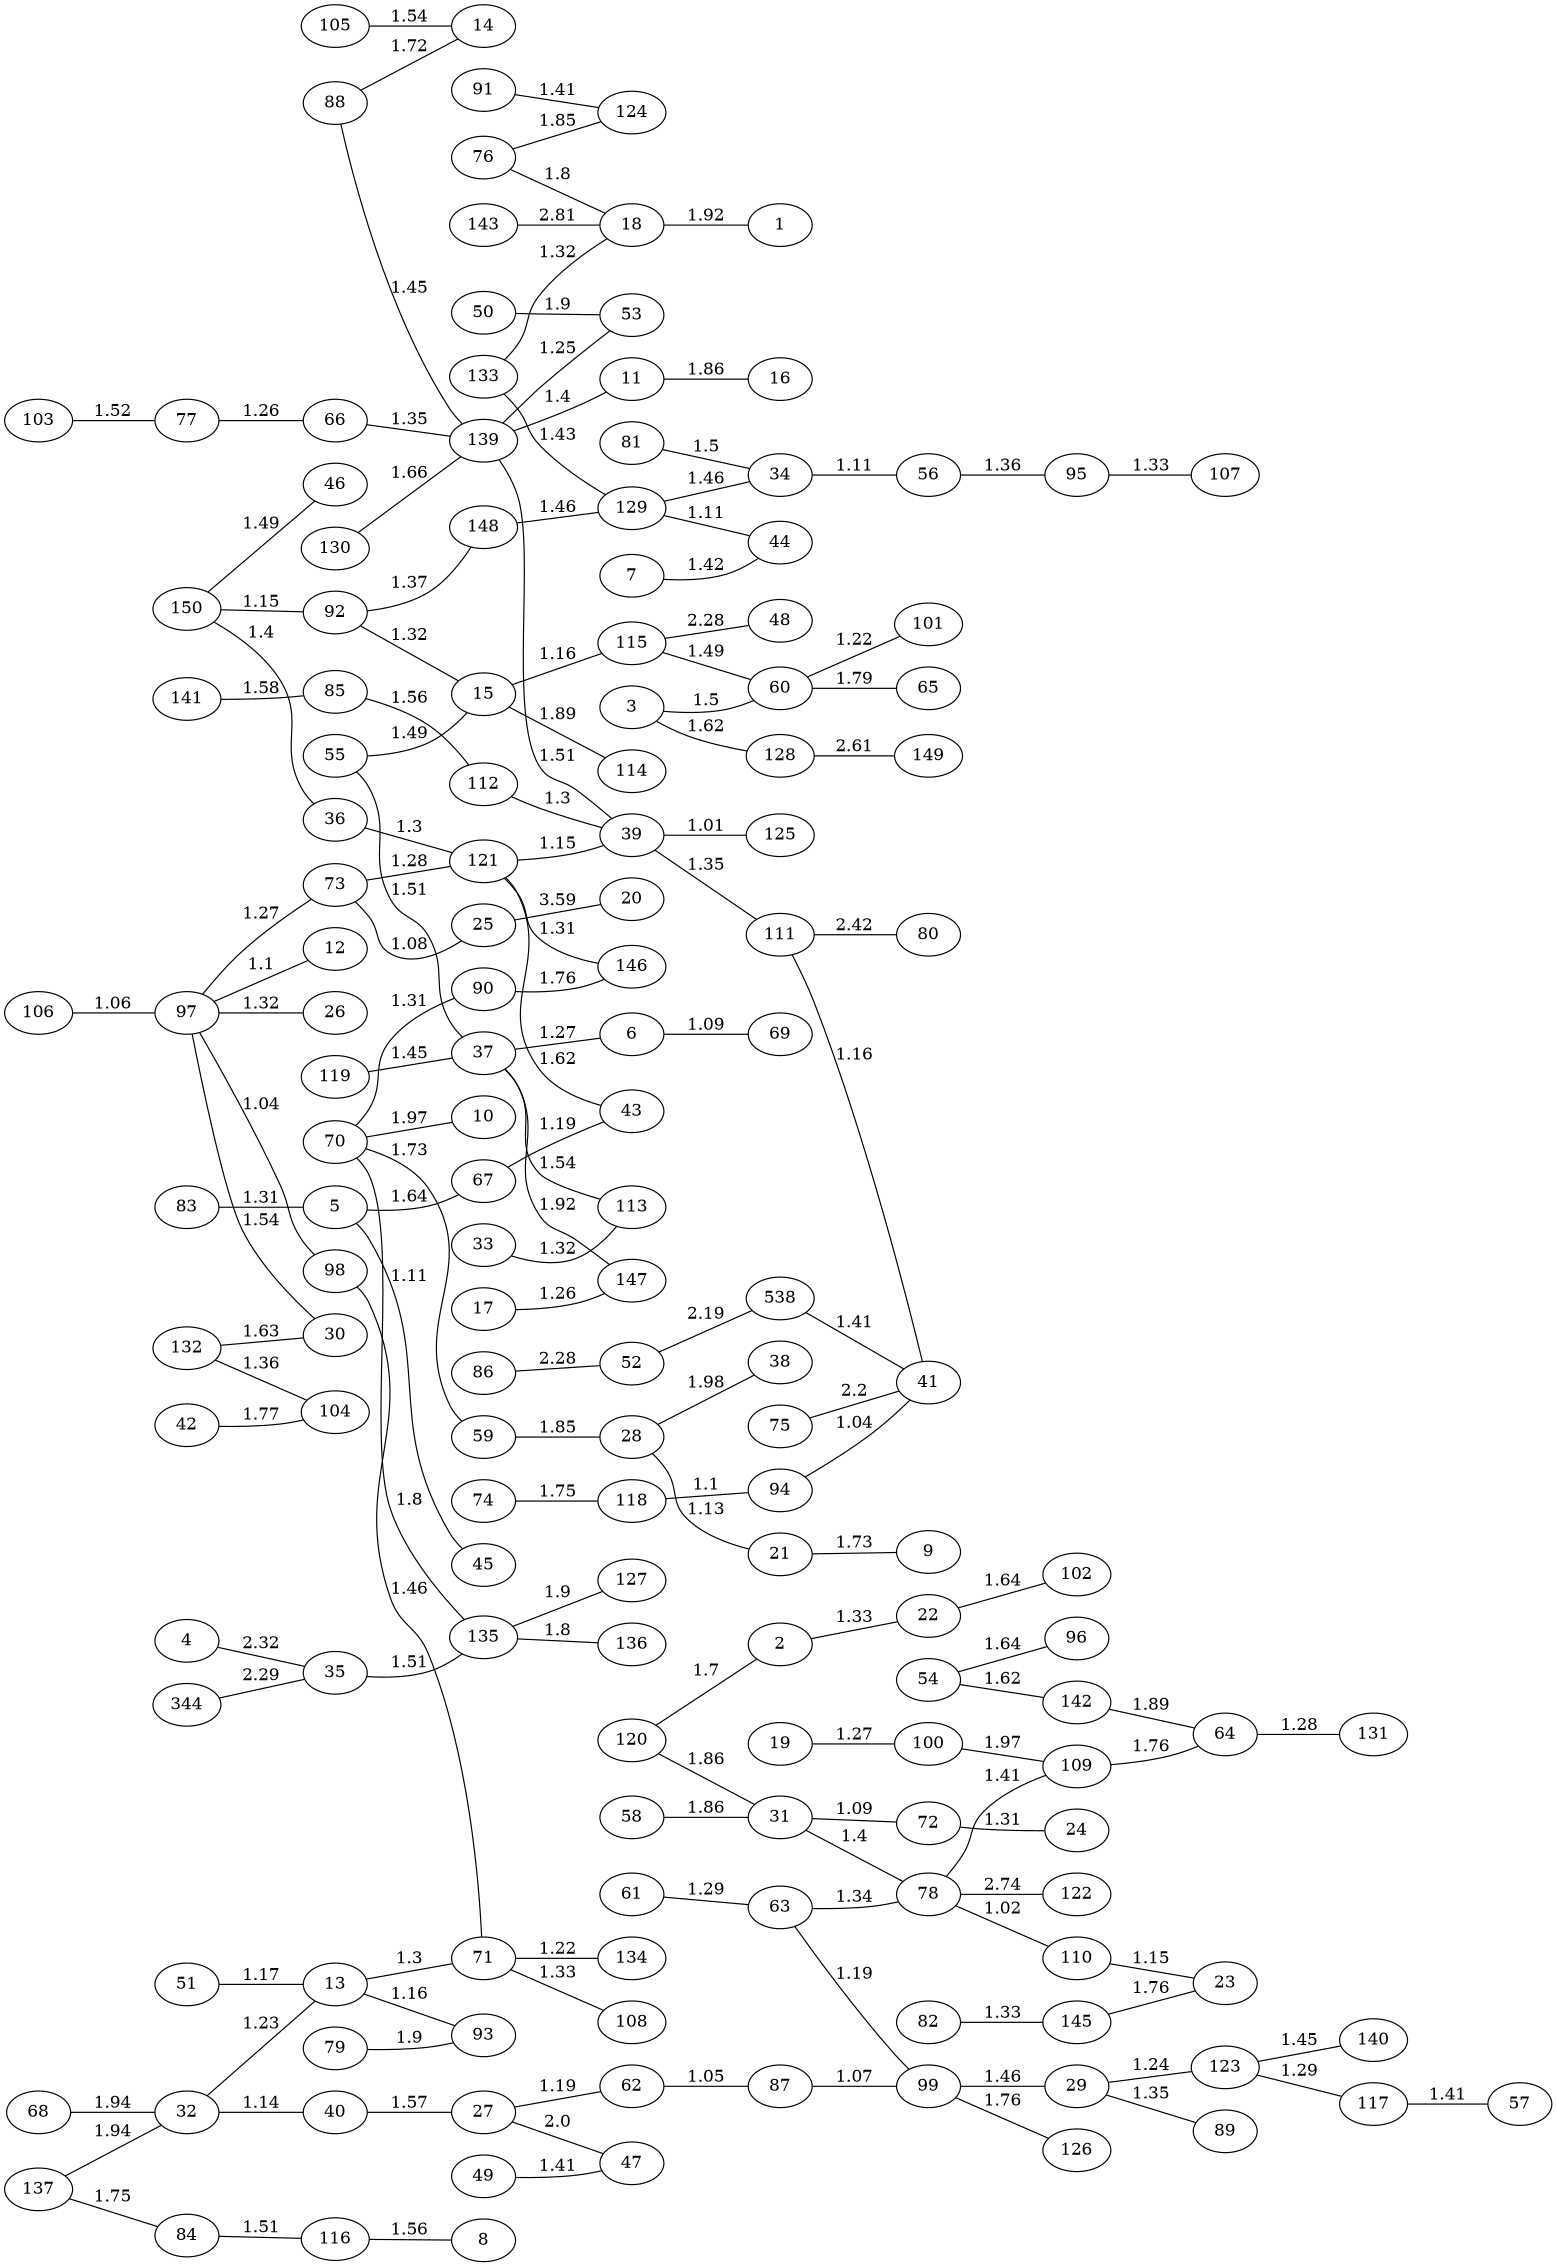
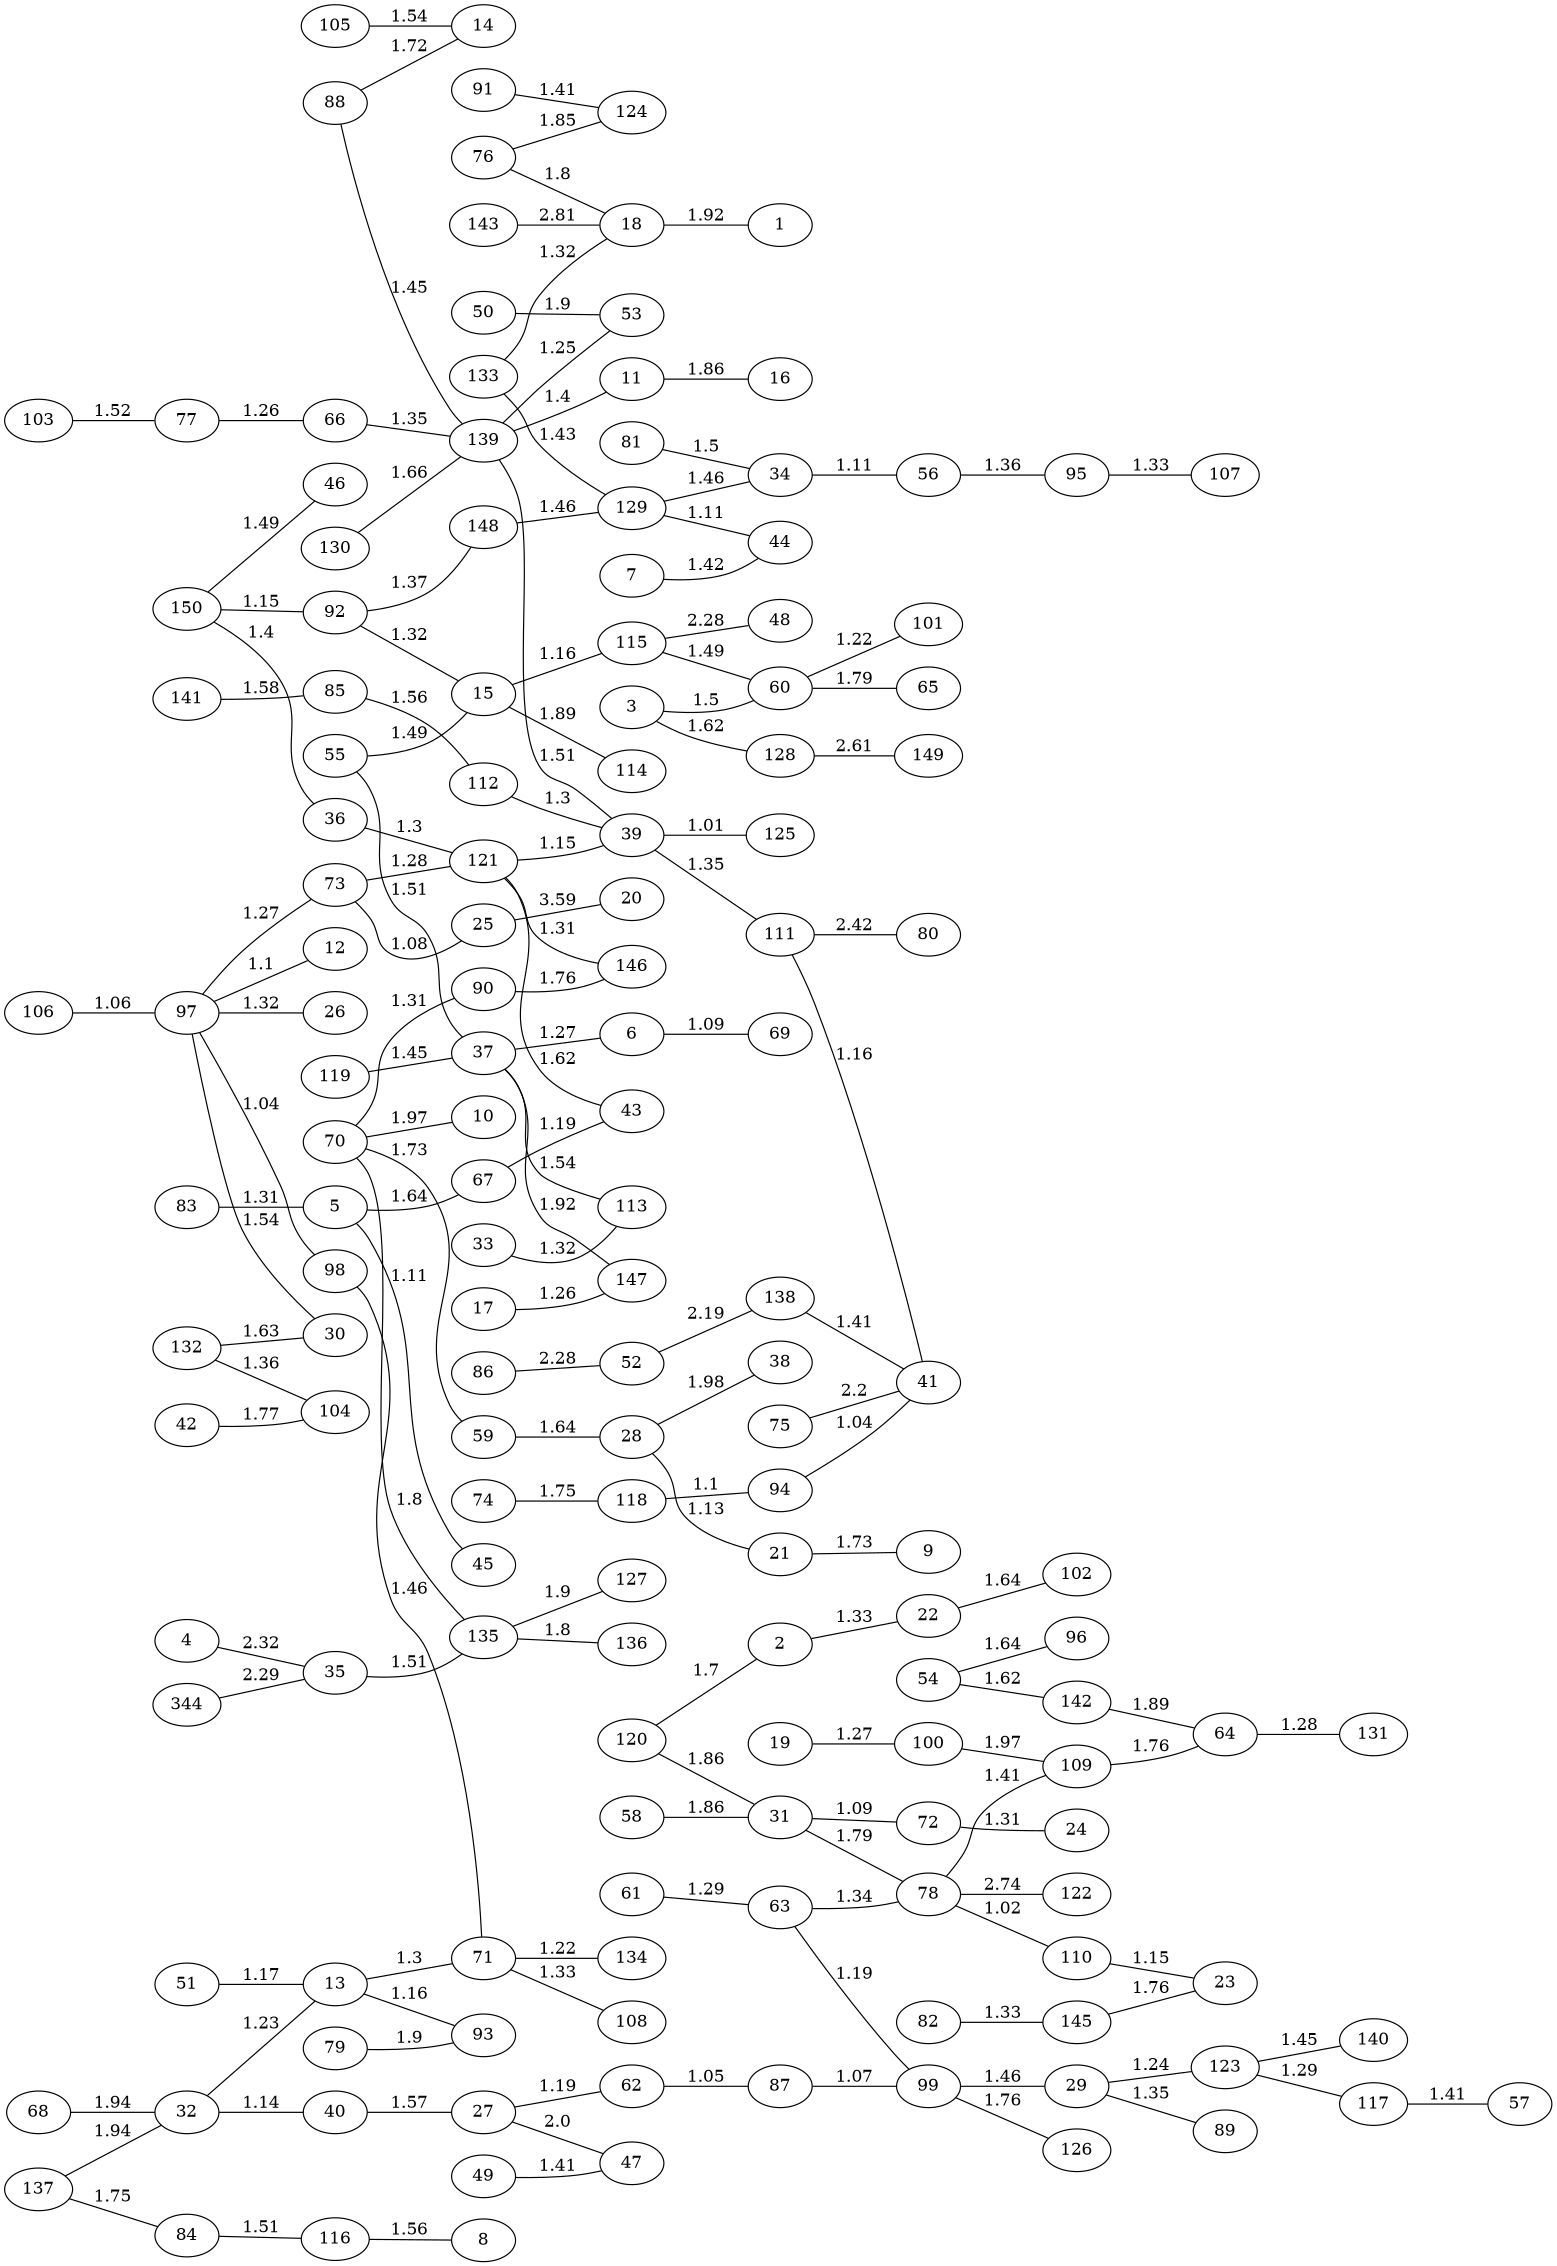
node "538": label "538" -> "138"
edge "59" -- "28": label "1.85" -> "1.64"
edge "31" -- "78": label "1.4" -> "1.79"
